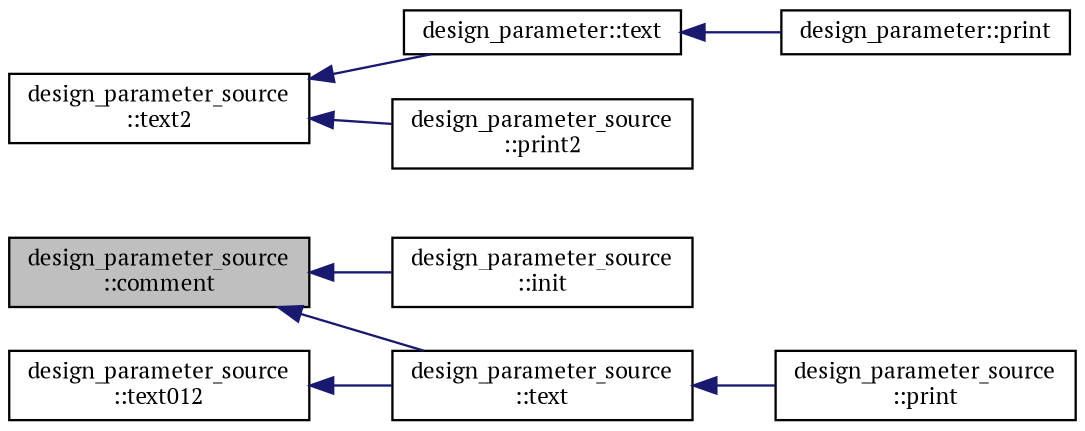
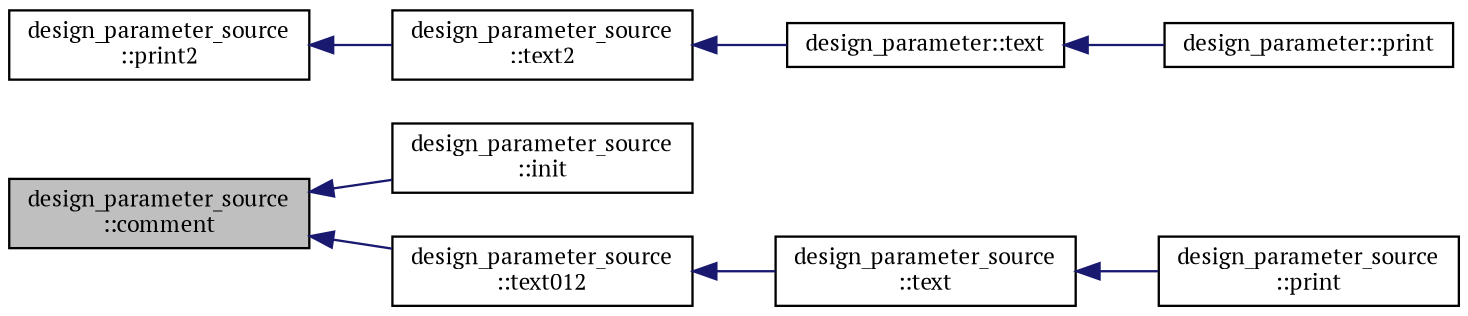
edge "design_parameter_source ::print2" -> "design_parameter_source ::text2": reversed
edge "design_parameter_source ::text" -> "design_parameter_source ::comment": now "design_parameter_source ::text012" -> "design_parameter_source ::comment"
